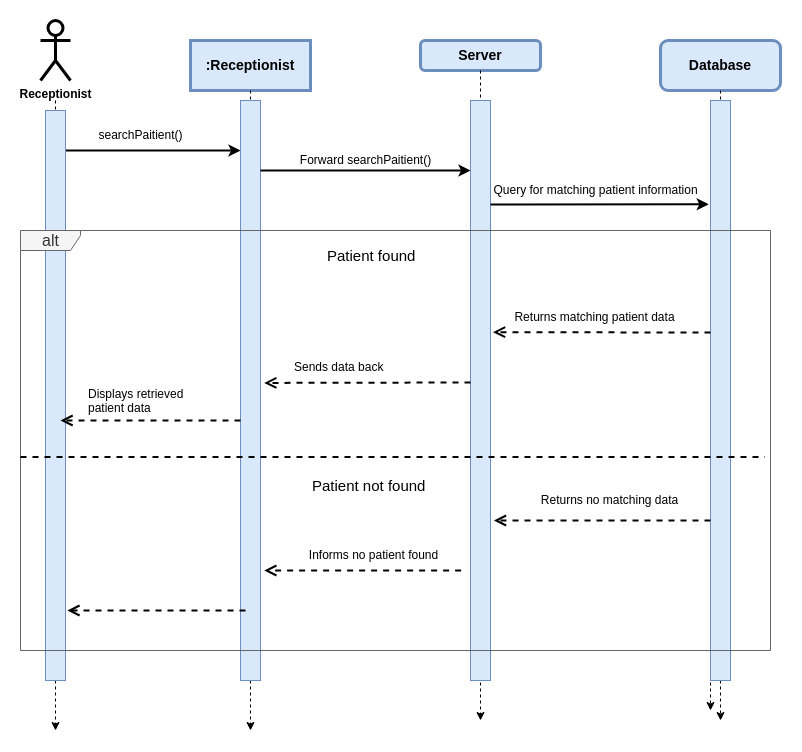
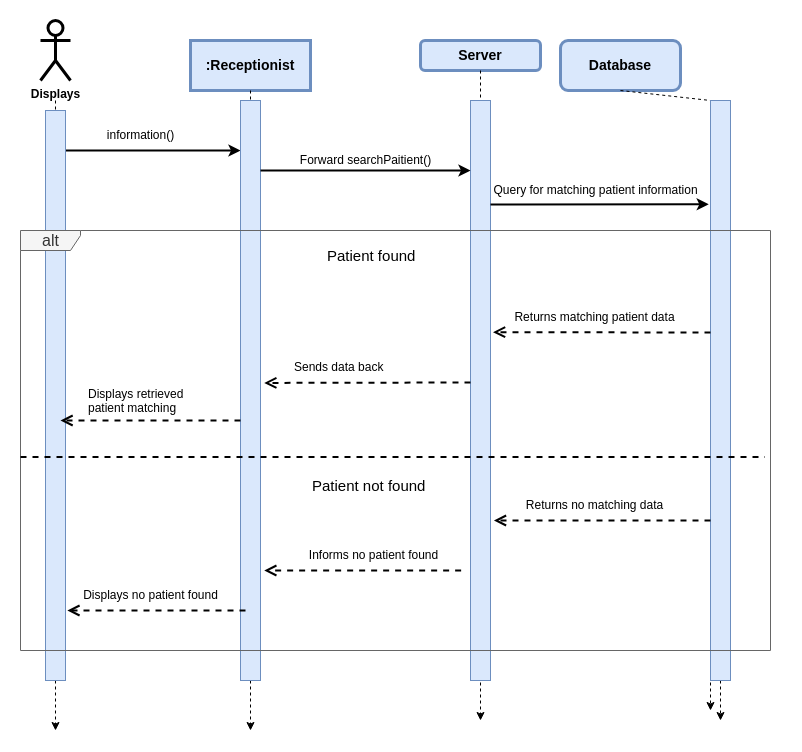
node "Database": moved (721, 66) -> (621, 66)
node "Receptionist": label "Receptionist" -> "Displays"
node "searchPaitient()": label "searchPaitient()" -> "information()"
node "Displays retrieved patient data": label "Displays retrieved patient data" -> "Displays retrieved patient matching"
node "Returns no matching data": moved (609, 501) -> (594, 506)
node "Displays no patient found": added
